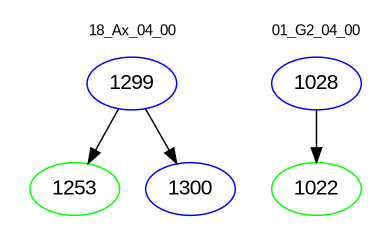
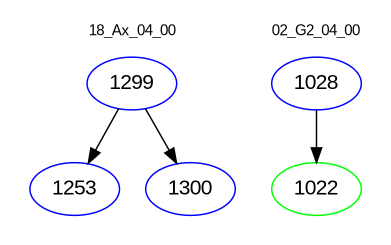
cluster "01_G2_04_00": label "01_G2_04_00" -> "02_G2_04_00"
node "1253": color green -> blue
